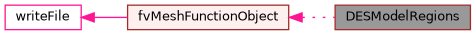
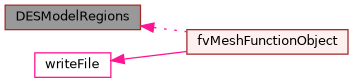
edge "DESModelRegions" -> "fvMeshFunctionObject": reversed
